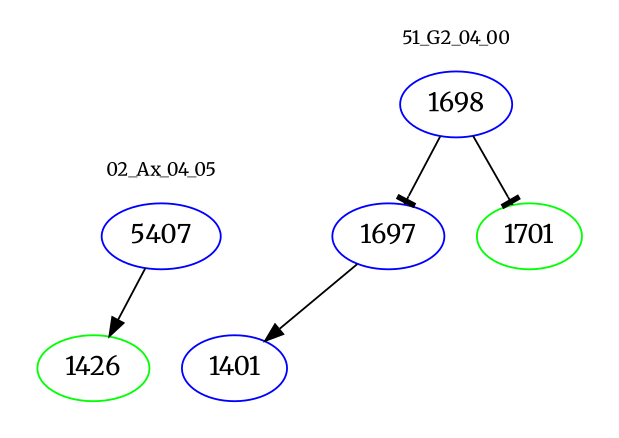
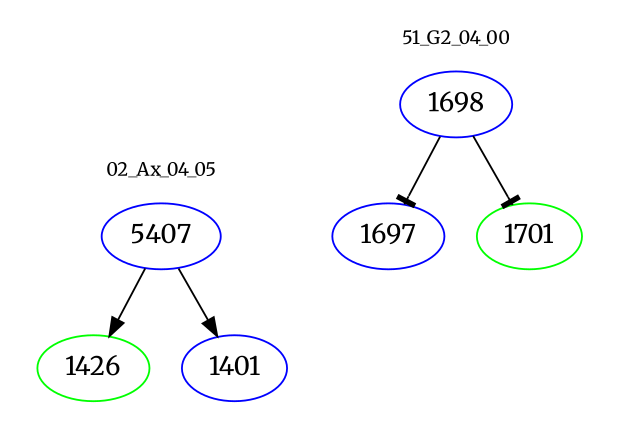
edge "1697" -> "1401": now "5407" -> "1401"
